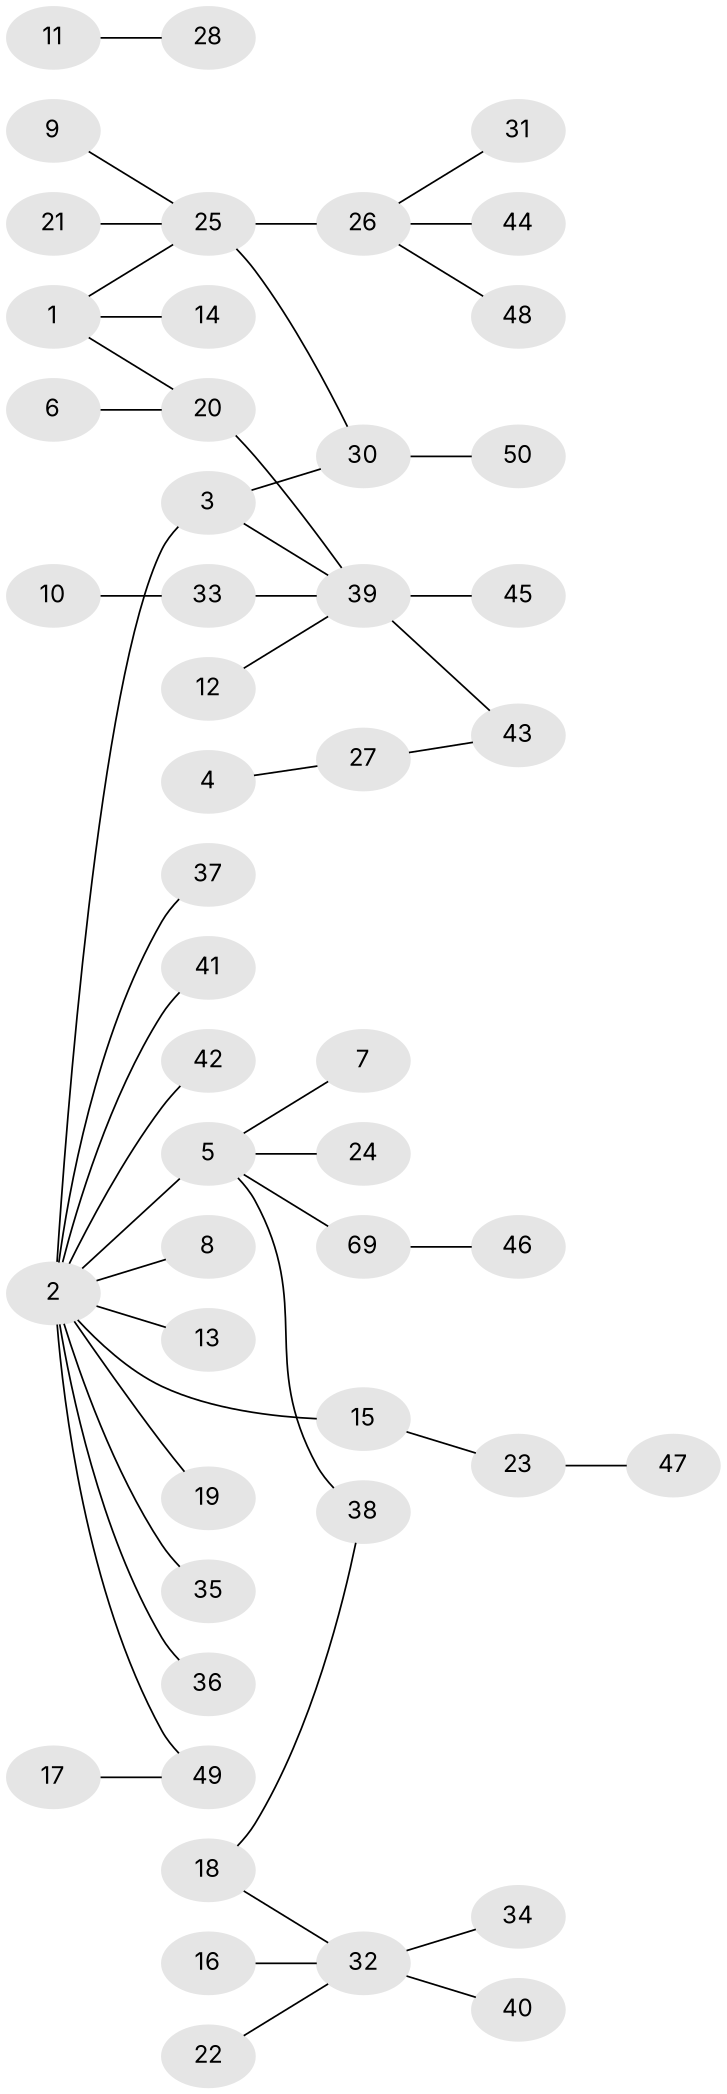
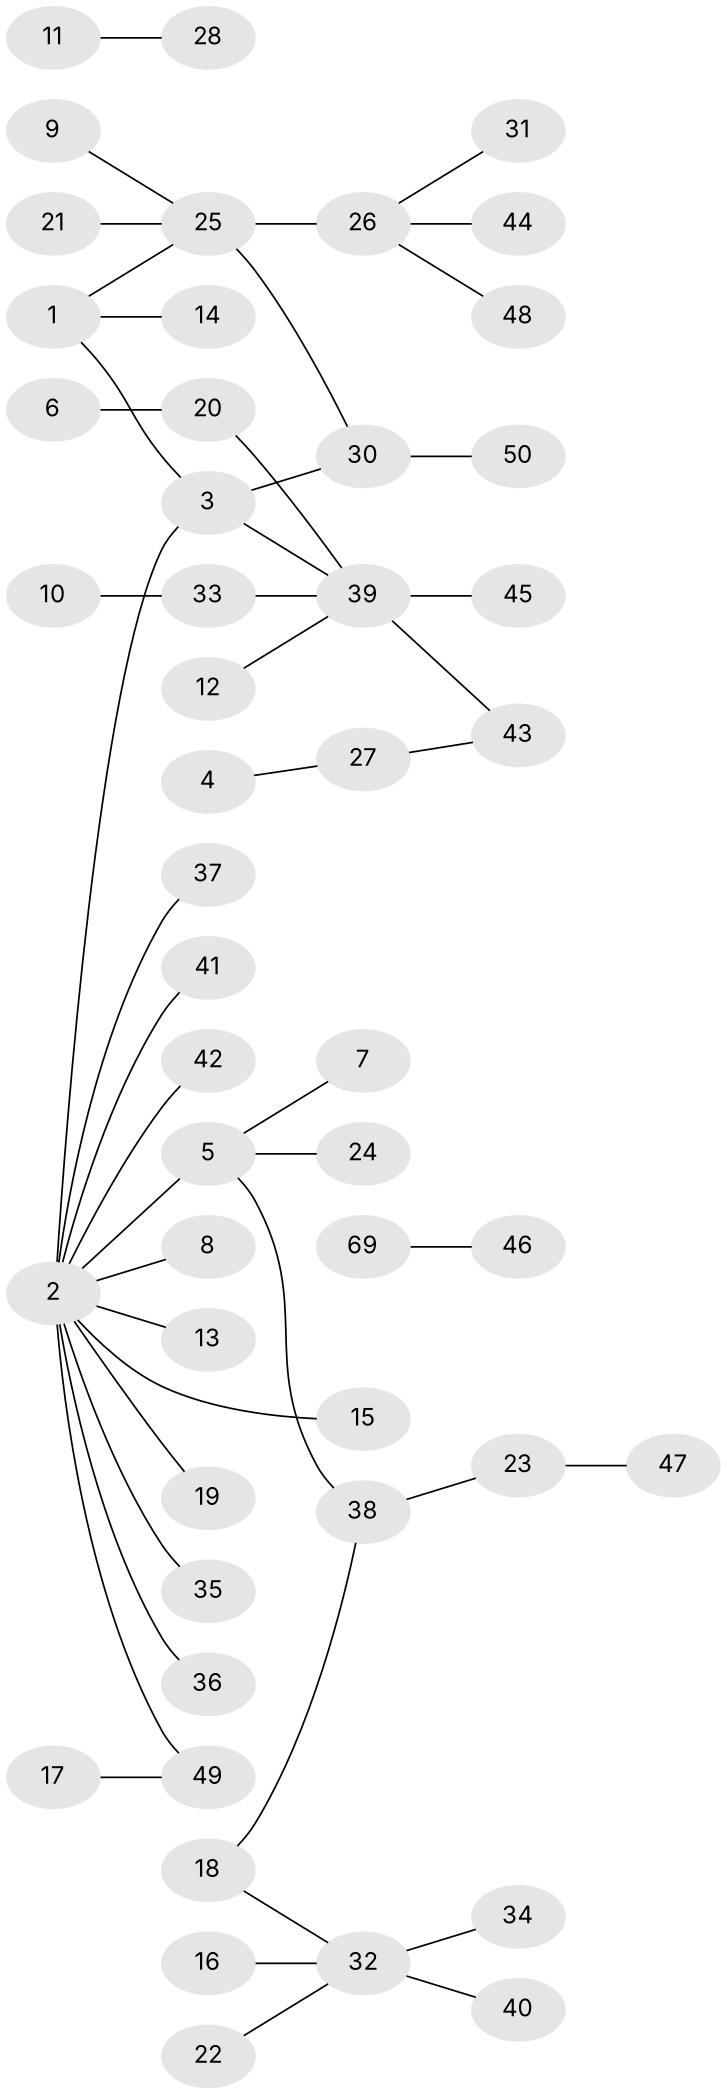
edge "1" -- "20": now "1" -- "3"
edge "5" -- "69": removed
edge "15" -- "23": now "38" -- "23"
